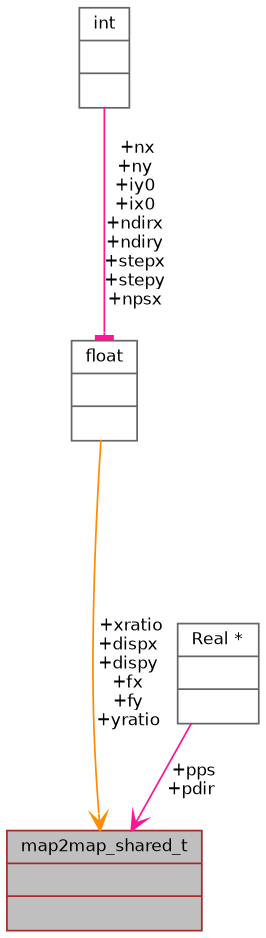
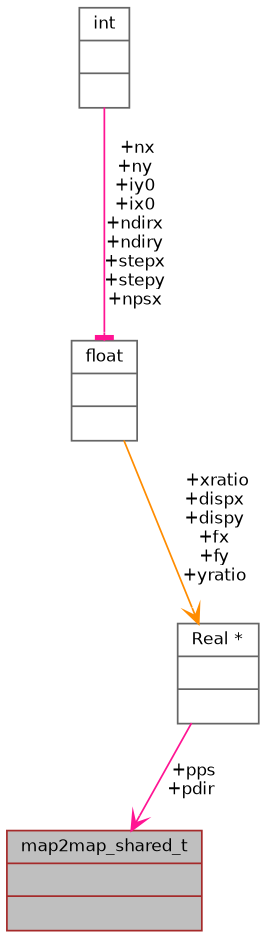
edge "float" -> "map2map_shared_t": now "float" -> "Real *"
